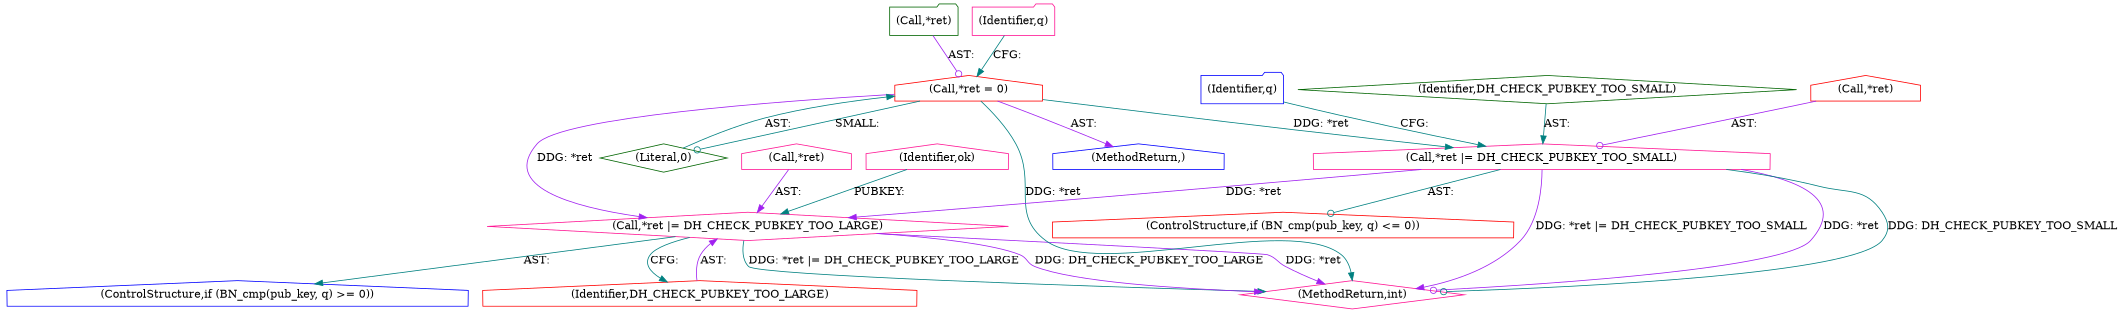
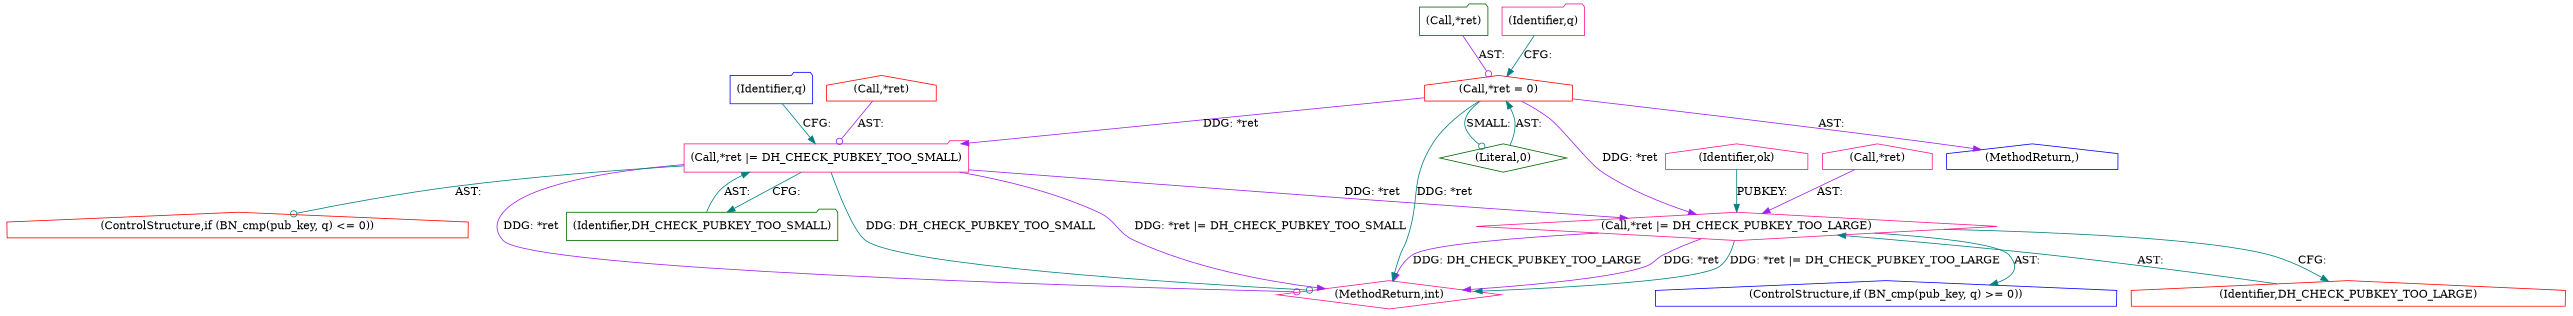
node "(Identifier,DH_CHECK_PUBKEY_TOO_SMALL)": shape diamond -> folder
edge "(Call,*ret = 0)" -> "(Call,*ret |= DH_CHECK_PUBKEY_TOO_SMALL)": color teal -> purple
node "(Call,*ret |= DH_CHECK_PUBKEY_TOO_SMALL)": shape house -> folder
edge "(Call,*ret |= DH_CHECK_PUBKEY_TOO_SMALL)" -> "(Identifier,DH_CHECK_PUBKEY_TOO_SMALL)": added, label "CFG:"
edge "(Identifier,DH_CHECK_PUBKEY_TOO_LARGE)" -> "(Call,*ret |= DH_CHECK_PUBKEY_TOO_LARGE)": color purple -> teal
